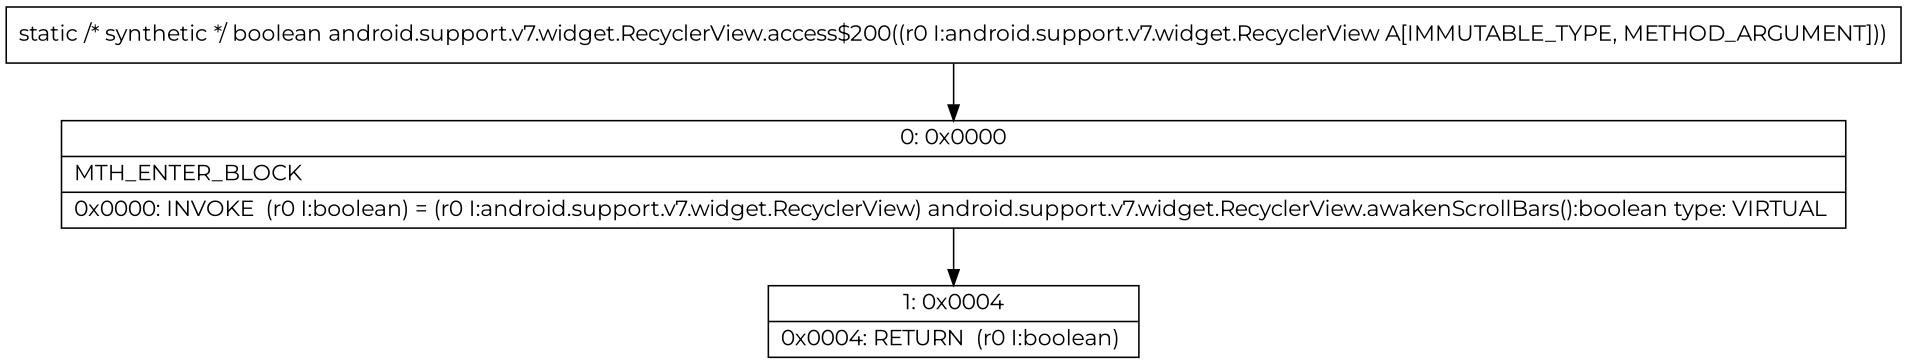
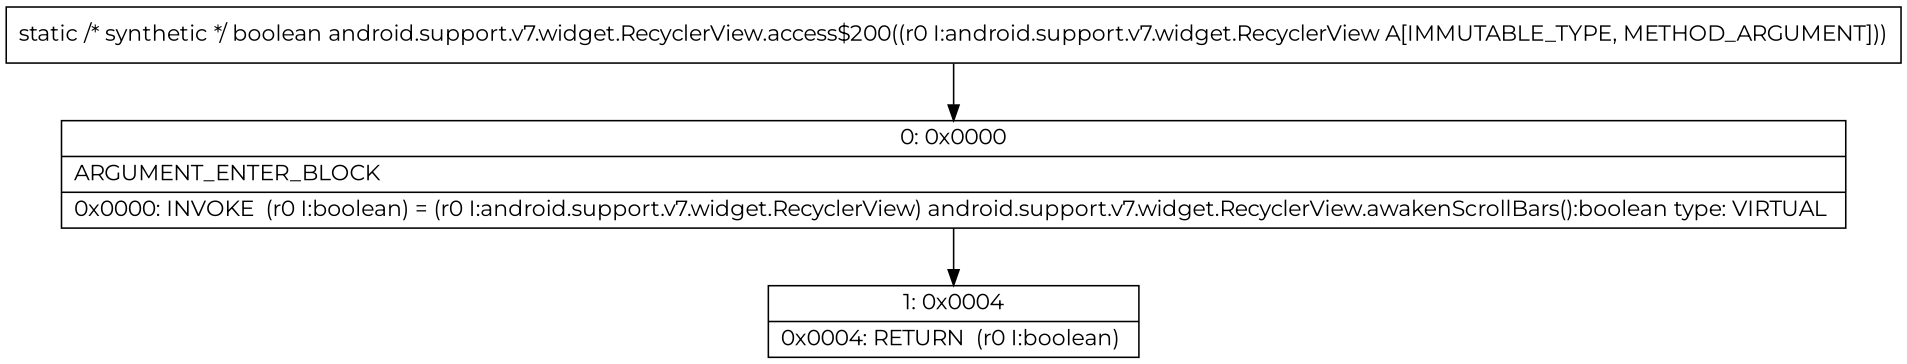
node "0: 0x0000": text "MTH_ENTER_BLOCK" -> "ARGUMENT_ENTER_BLOCK"
